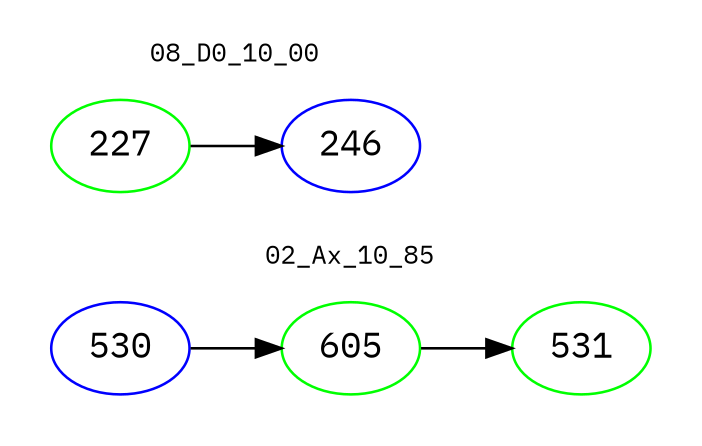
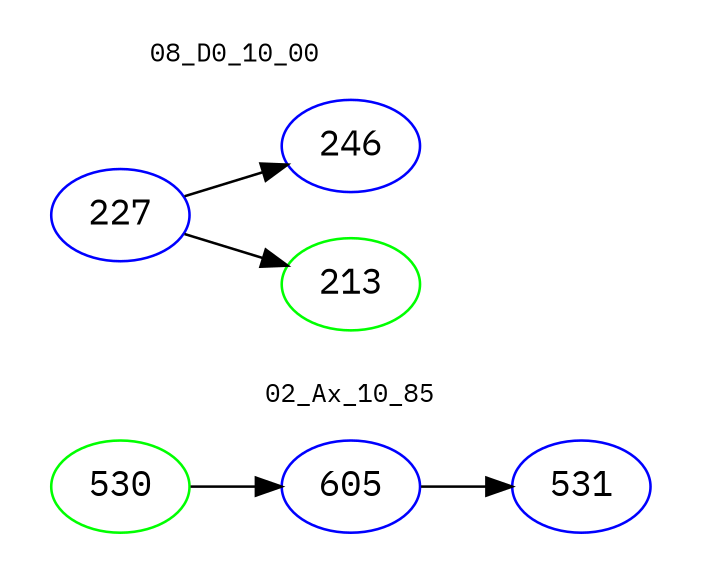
node "227": color green -> blue
node "213": added
node "530": color blue -> green
node "605": color green -> blue
node "531": color green -> blue
